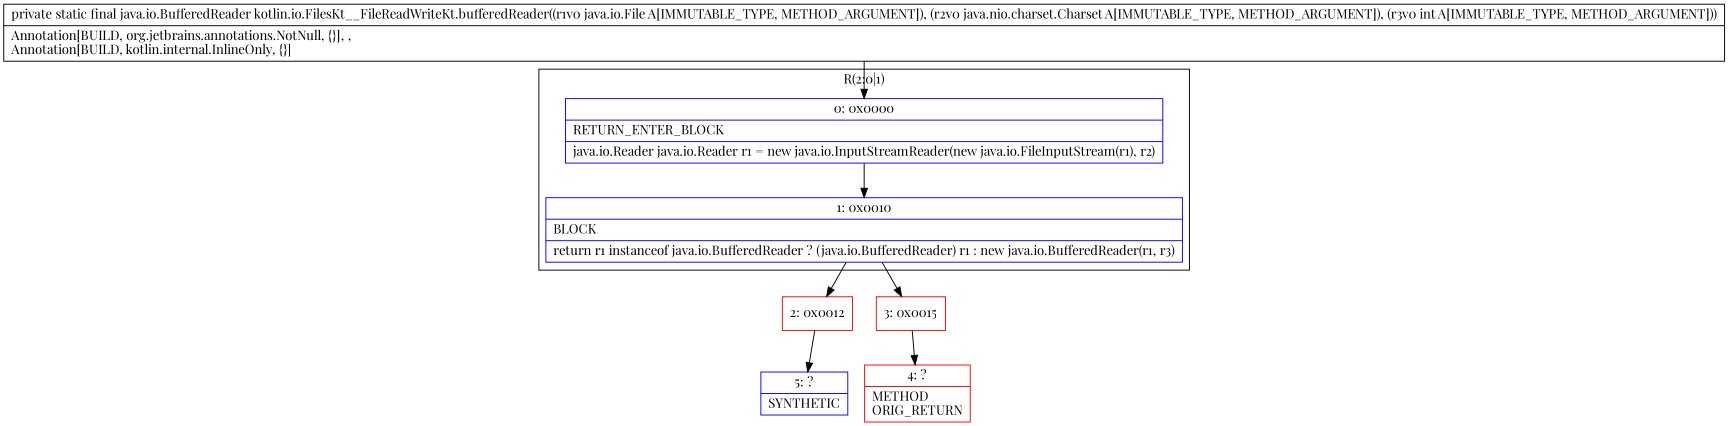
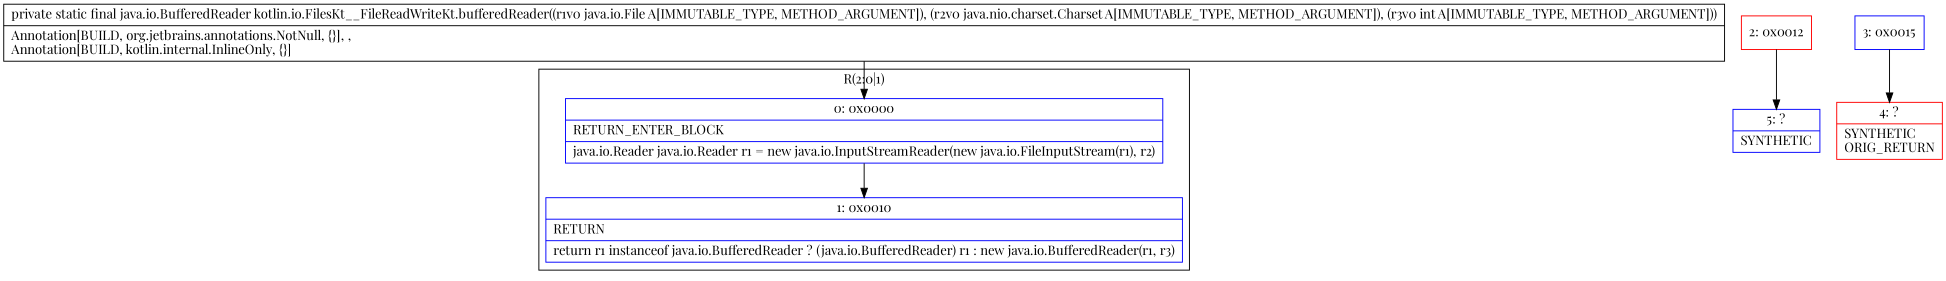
node "1: 0x0010": text "BLOCK" -> "RETURN"
edge "1: 0x0010" -> "2: 0x0012": removed
edge "1: 0x0010" -> "3: 0x0015": removed
node "3: 0x0015": color red -> blue
node "4: ?": text "METHOD" -> "SYNTHETIC"
